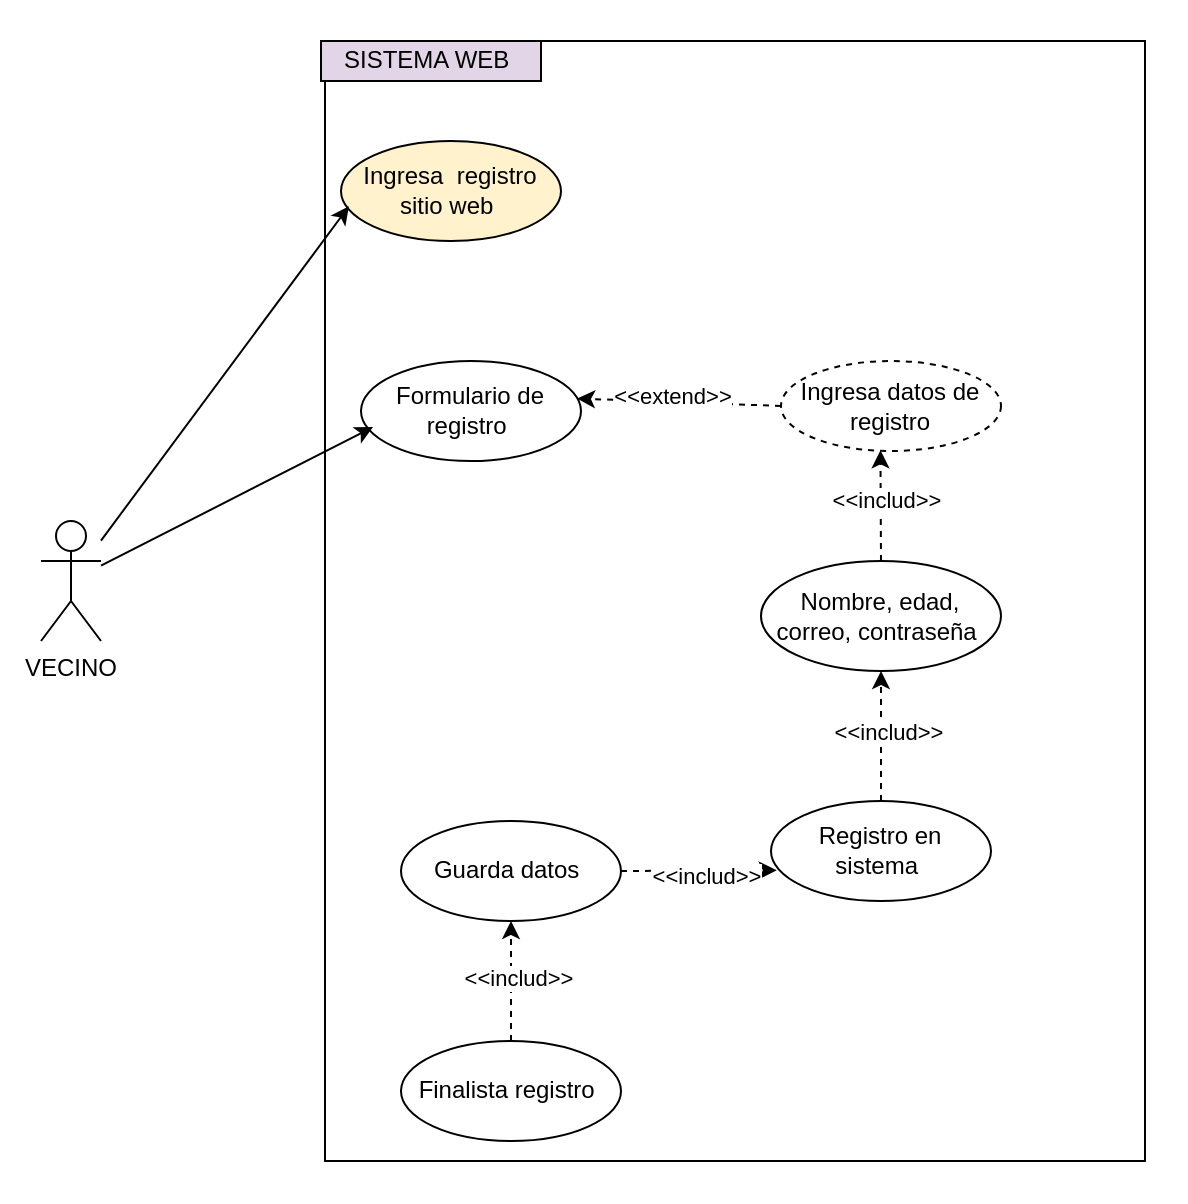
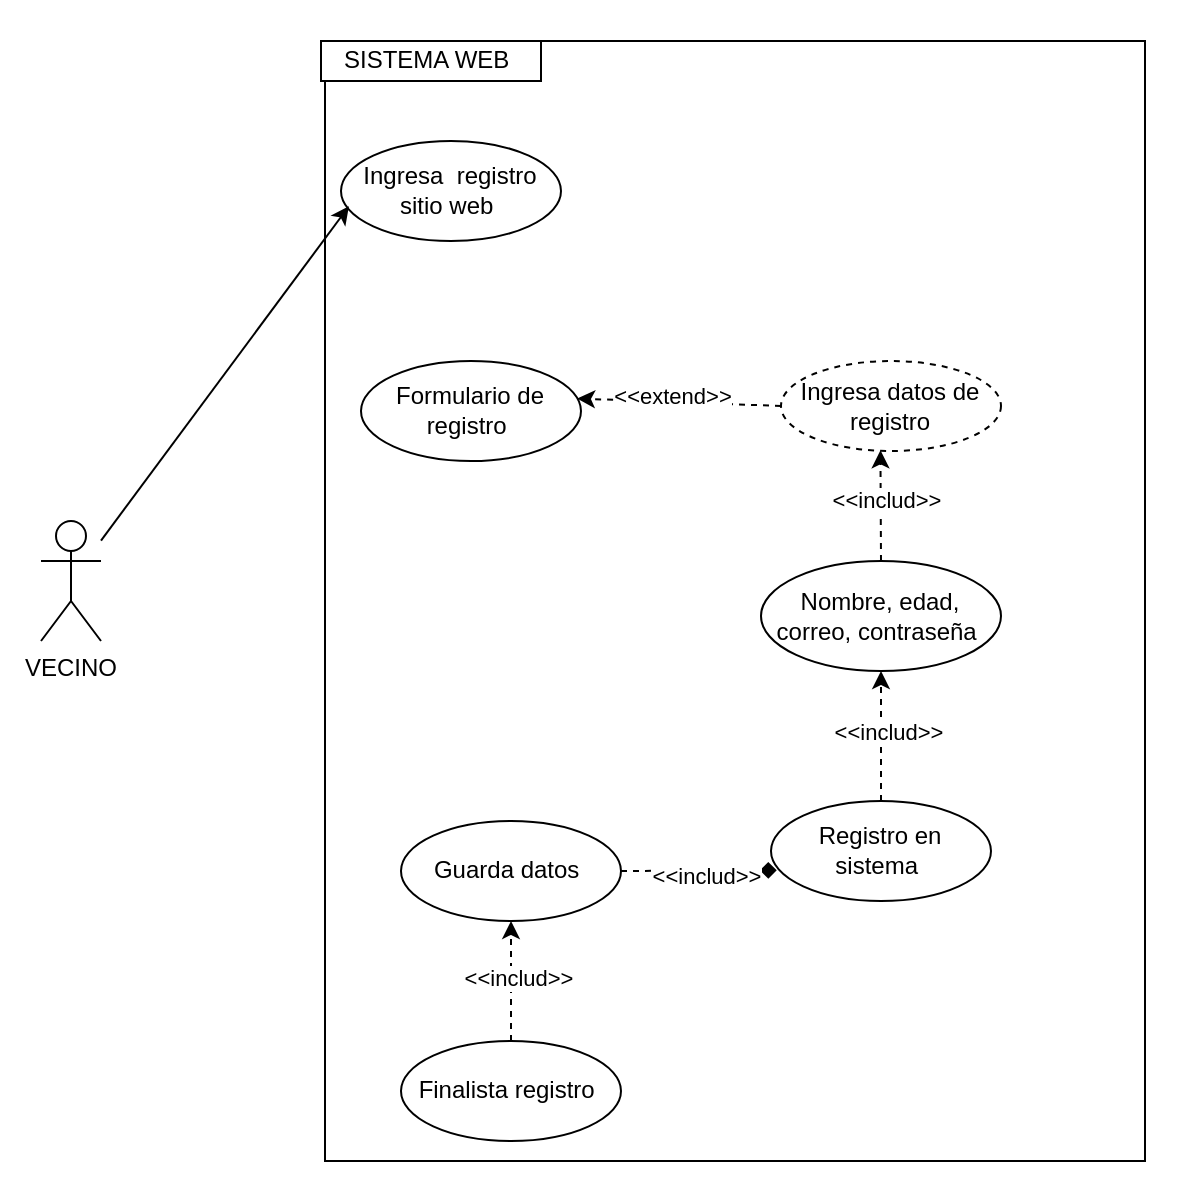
node "SISTEMA WEB": fillcolor #e1d5e7 -> #ffffff
node "Ingresa registro sitio web": fillcolor #fff2cc -> #ffffff
edge "VECINO" -> "Formulario de registro": removed
edge "Guarda datos" -> "Registro en sistema": arrowhead classic -> diamond
